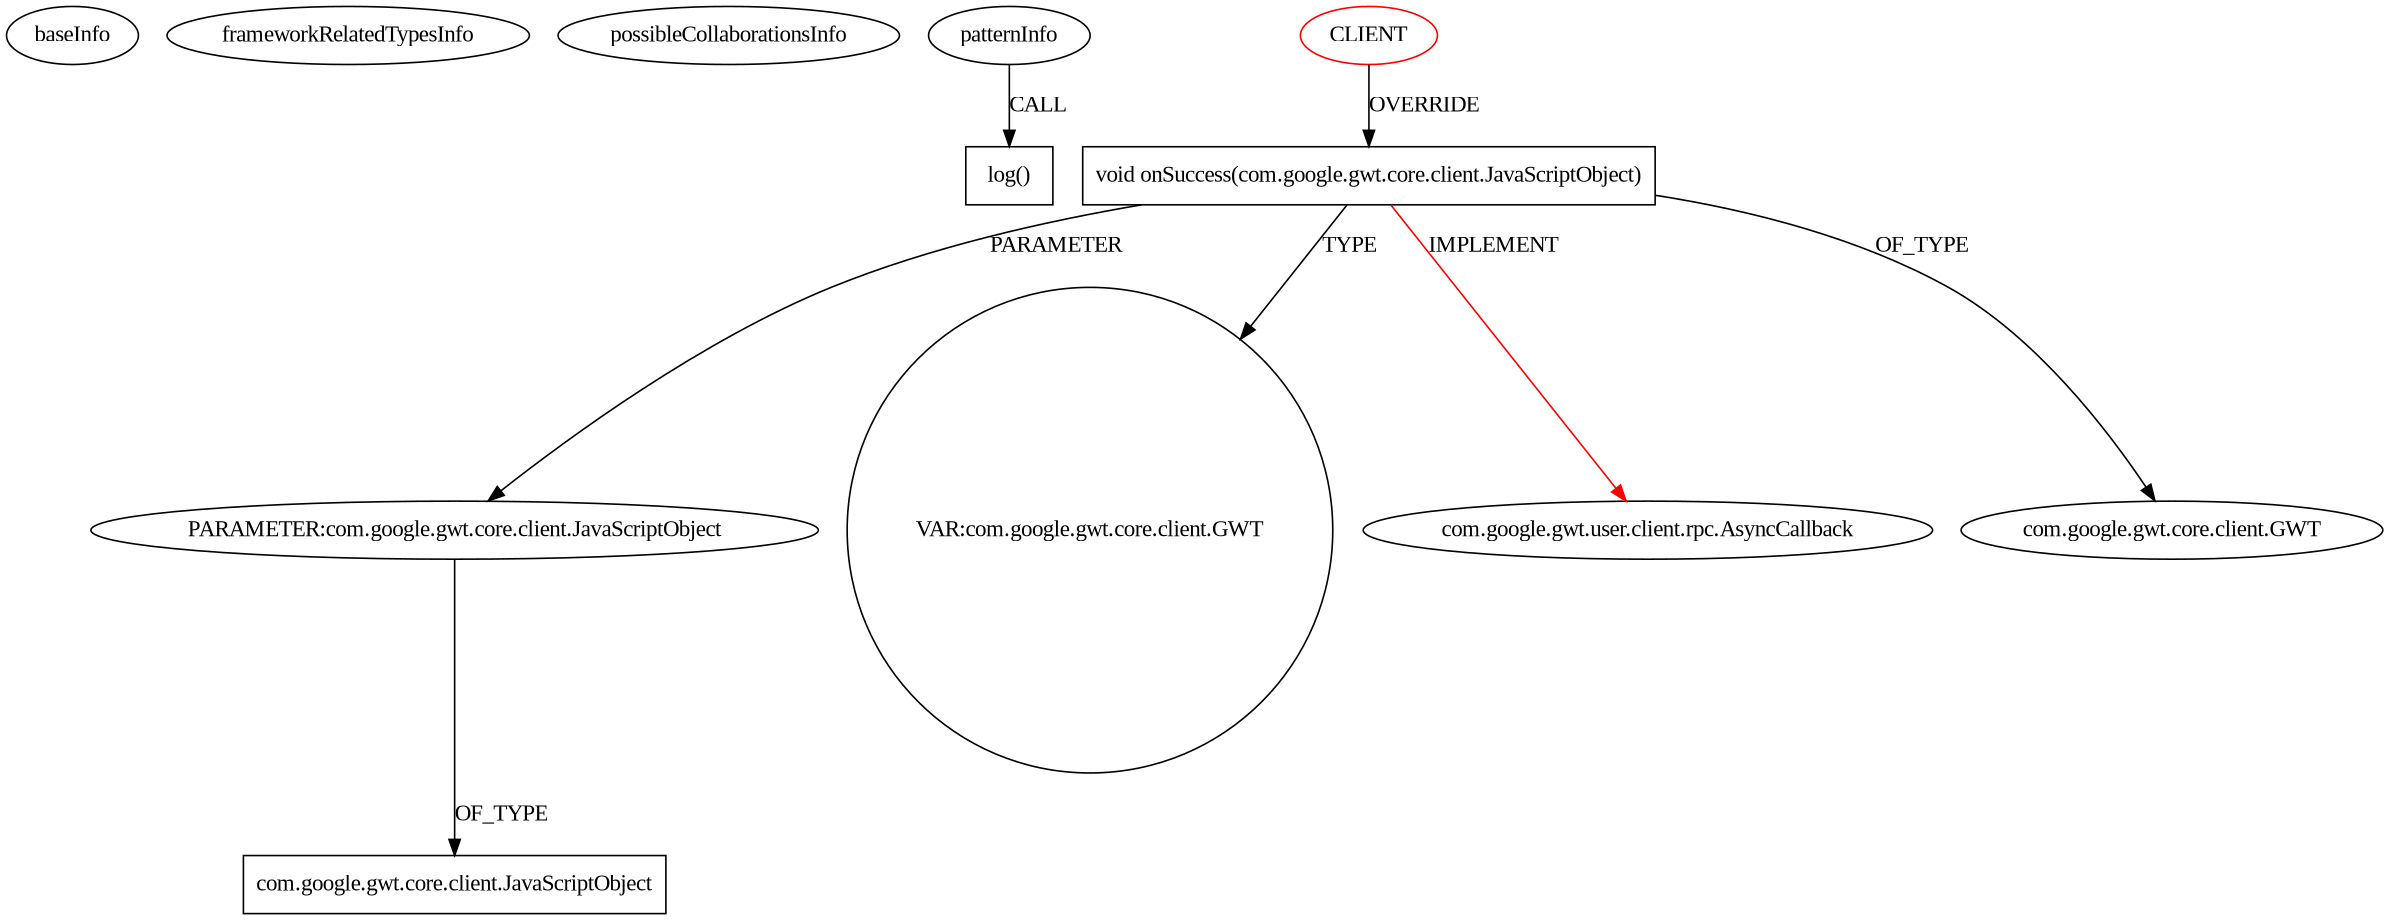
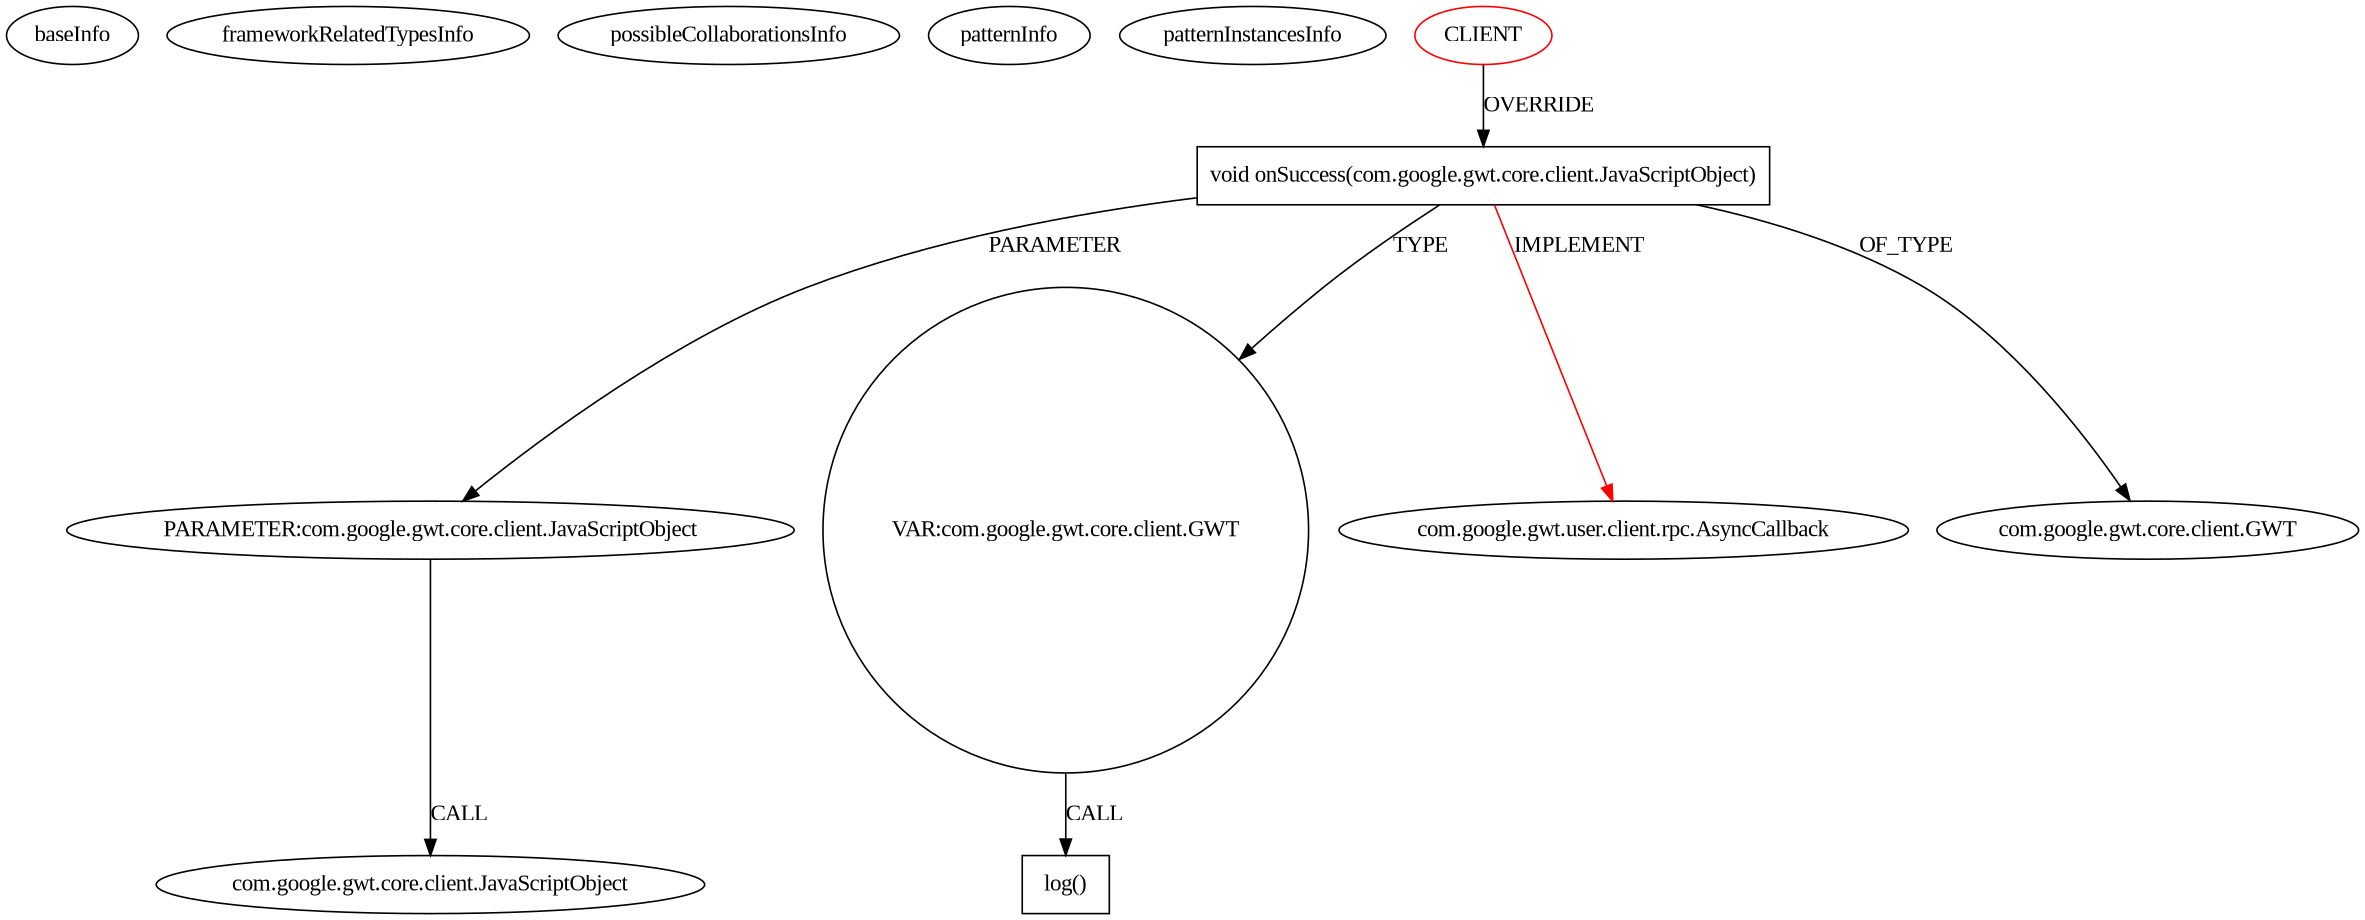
node "patternInstancesInfo": added
edge "patternInfo" -> "log()": now "VAR:com.google.gwt.core.client.GWT" -> "log()"
edge "PARAMETER:com.google.gwt.core.client.JavaScriptObject" -> "com.google.gwt.core.client.JavaScriptObject": label "OF_TYPE" -> "CALL"
node "com.google.gwt.core.client.JavaScriptObject": shape box -> ellipse
